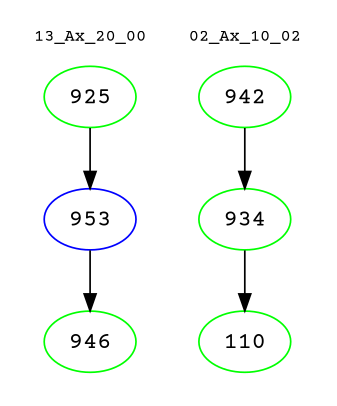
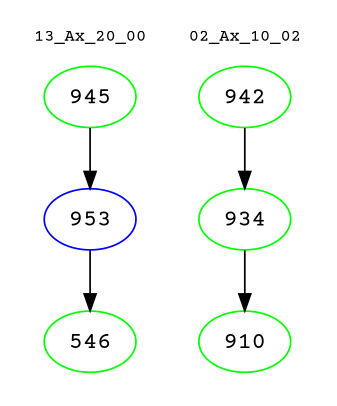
node "925": label "925" -> "945"
node "946": label "946" -> "546"
node "110": label "110" -> "910"
